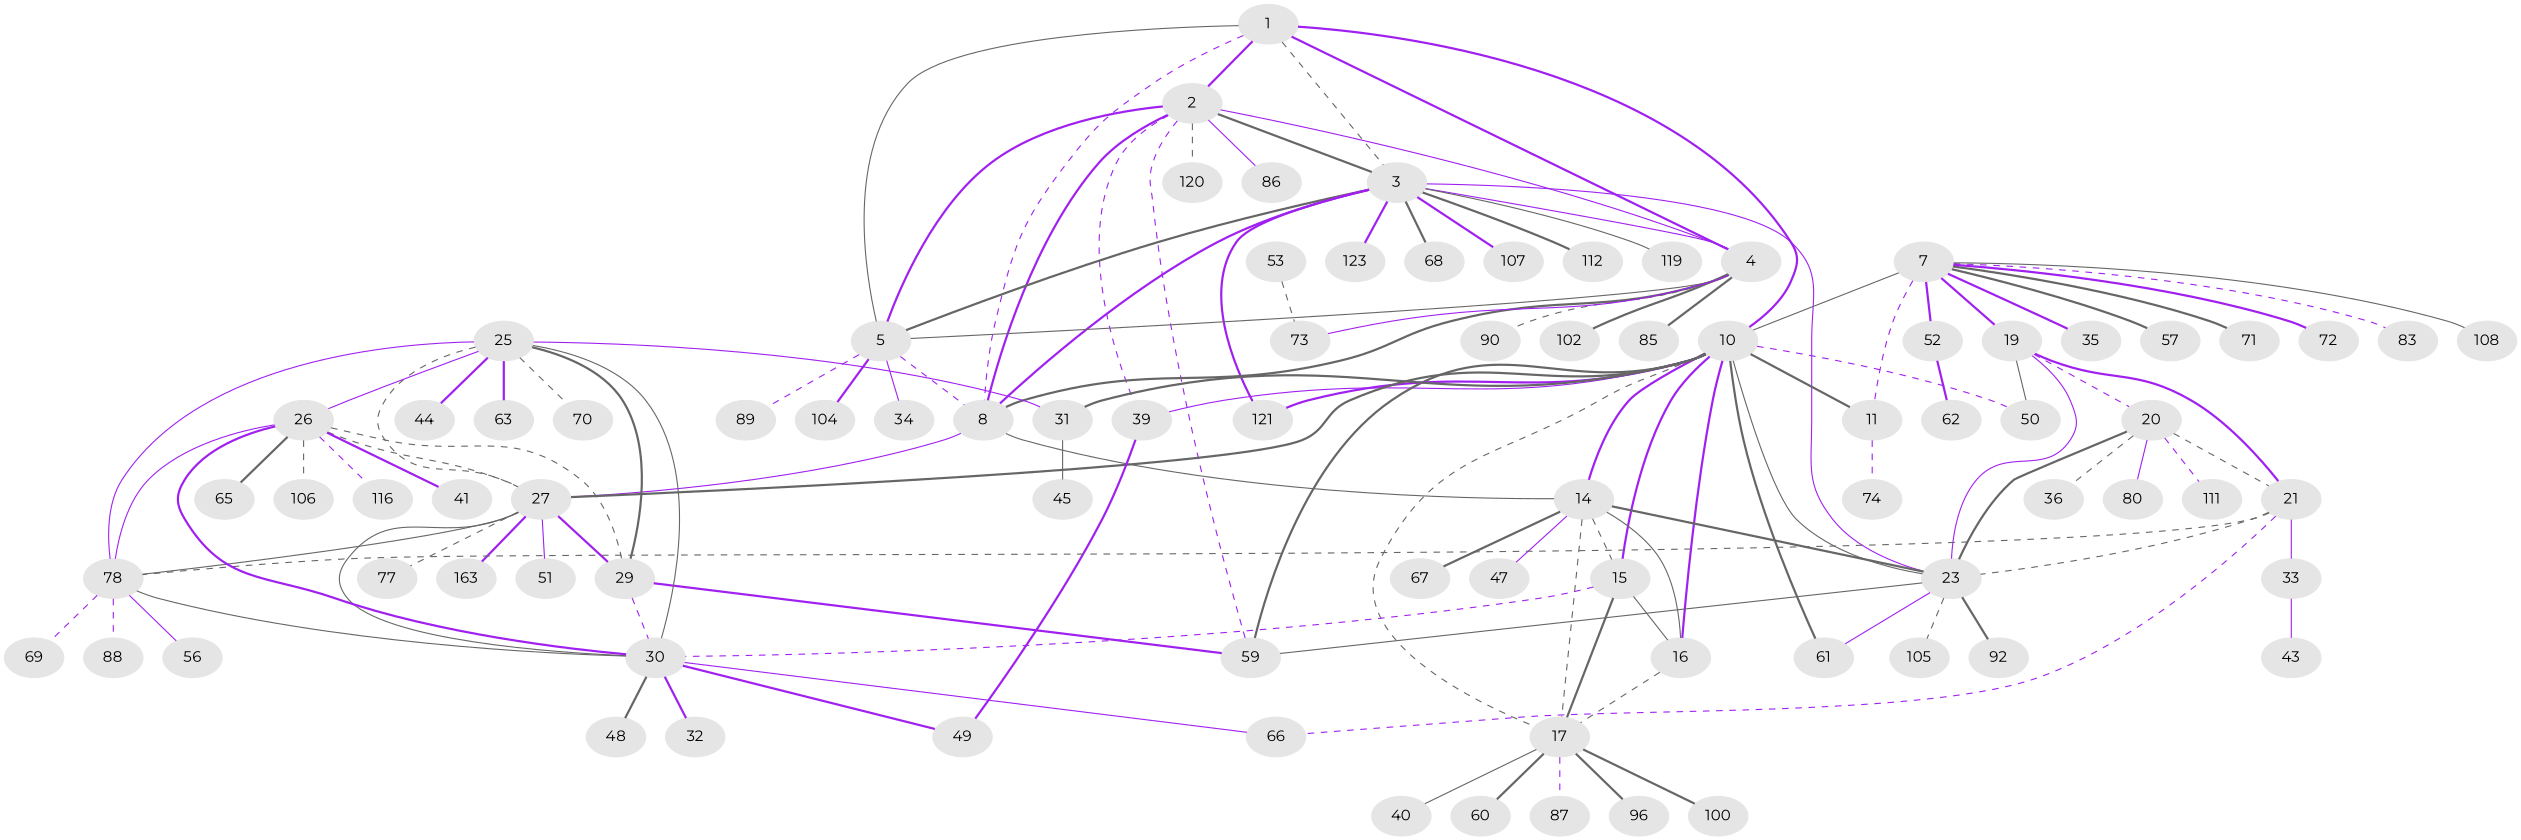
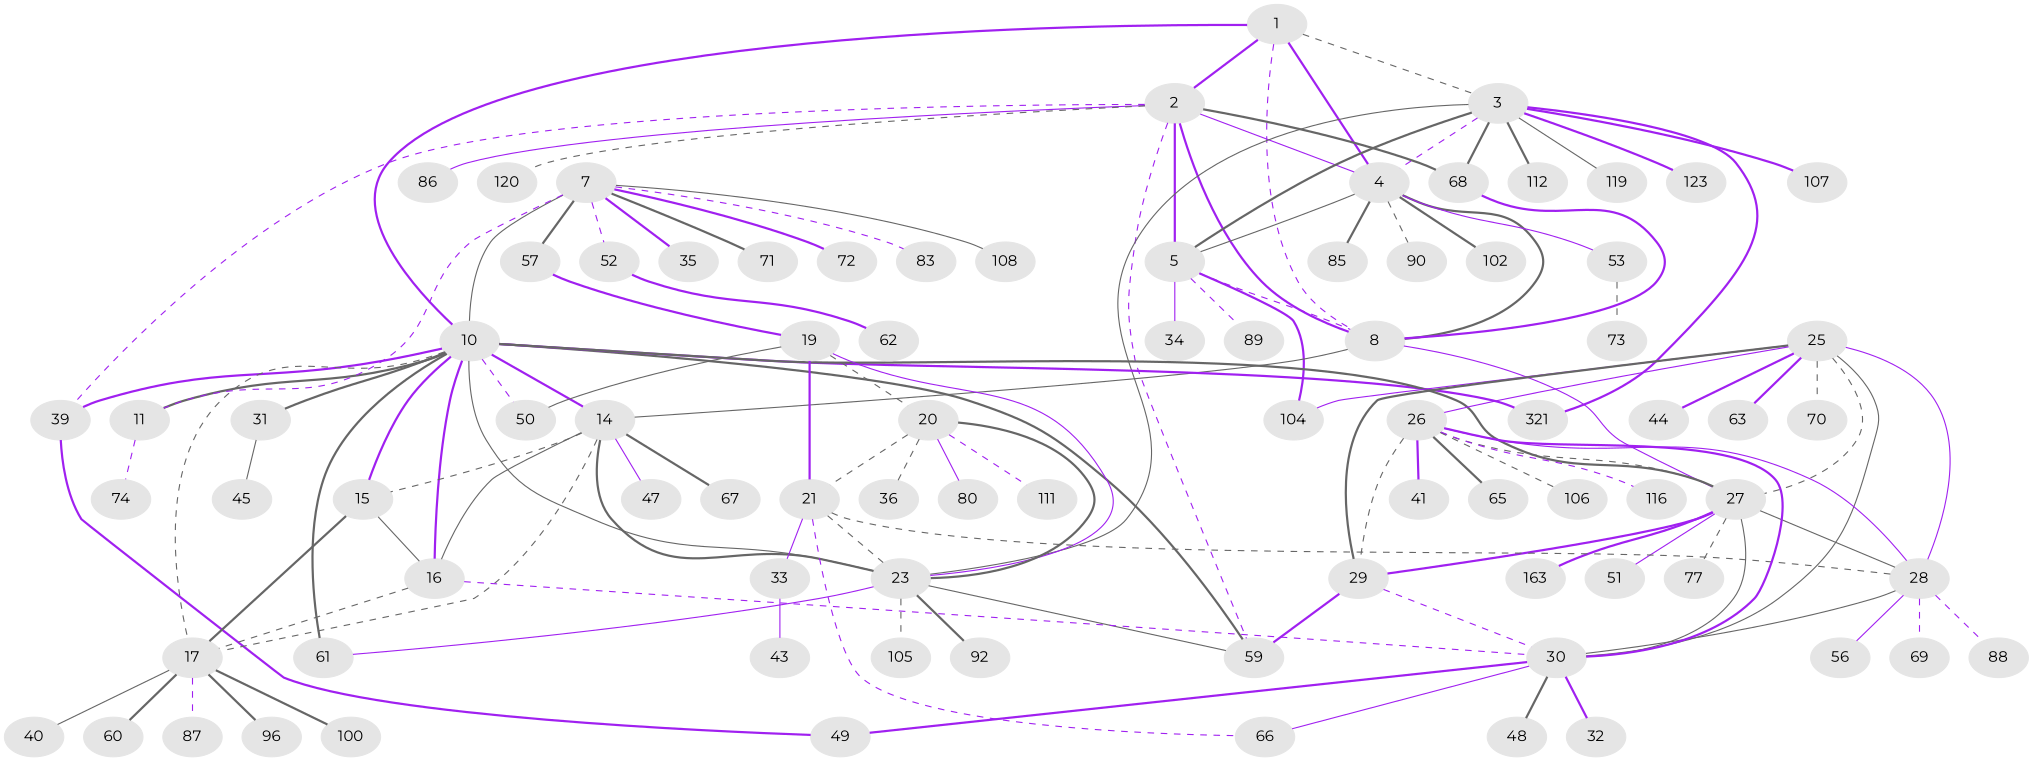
edge "1" -- "5": removed
edge "2" -- "3": now "2" -- "68"
edge "3" -- "4": style solid -> dashed
edge "3" -- "23": color purple -> gray40
edge "3" -- "8": now "68" -- "8"
edge "7" -- "19": now "57" -- "19"
edge "7" -- "52": style bold -> dashed
edge "4" -- "73": now "4" -- "53"
edge "25" -- "31": now "25" -- "104"
edge "19" -- "20": color purple -> gray40
edge "10" -- "39": style solid -> bold
node "121": label "121" -> "321"
node "78": label "78" -> "28"
edge "15" -- "30": now "16" -- "30"
